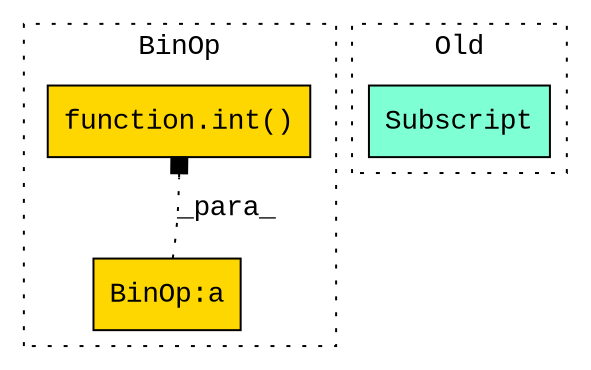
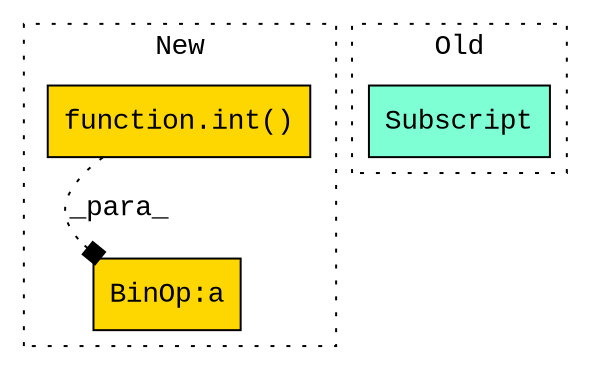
cluster "BinOp": label "BinOp" -> "New"
edge "BinOp:a" -> "function.int()": reversed
